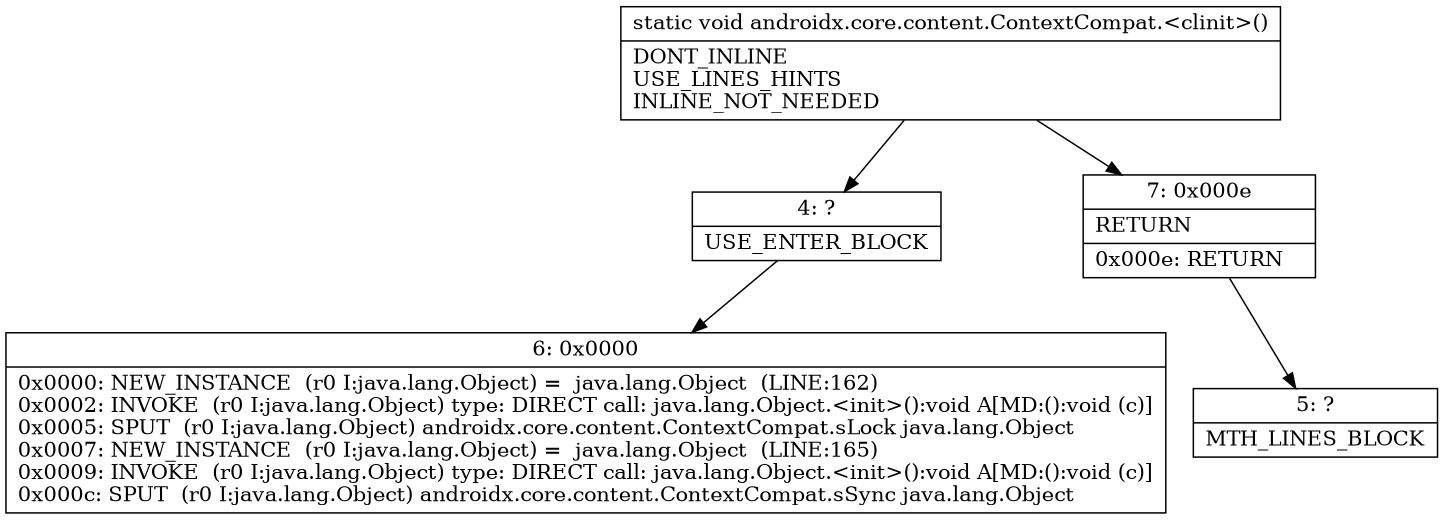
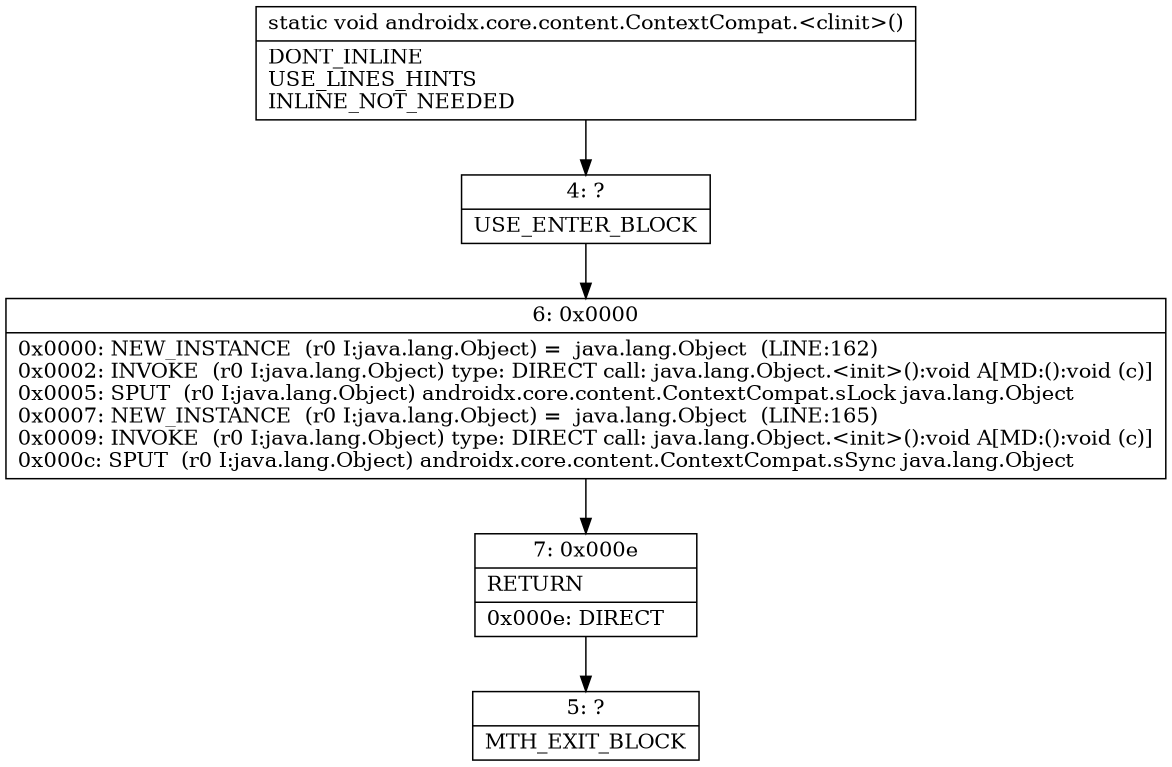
edge "static void androidx.core.content.ContextCompat.<clinit>()" -> "7: 0x000e": now "6: 0x0000" -> "7: 0x000e"
node "7: 0x000e": text "0x000e: RETURN" -> "0x000e: DIRECT"
node "5: ?": text "MTH_LINES_BLOCK" -> "MTH_EXIT_BLOCK"
